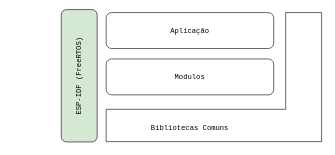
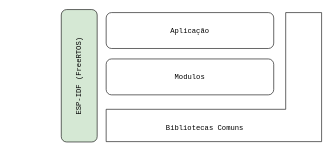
node "Bibliotecas Comuns": moved (190, 128) -> (205, 128)
